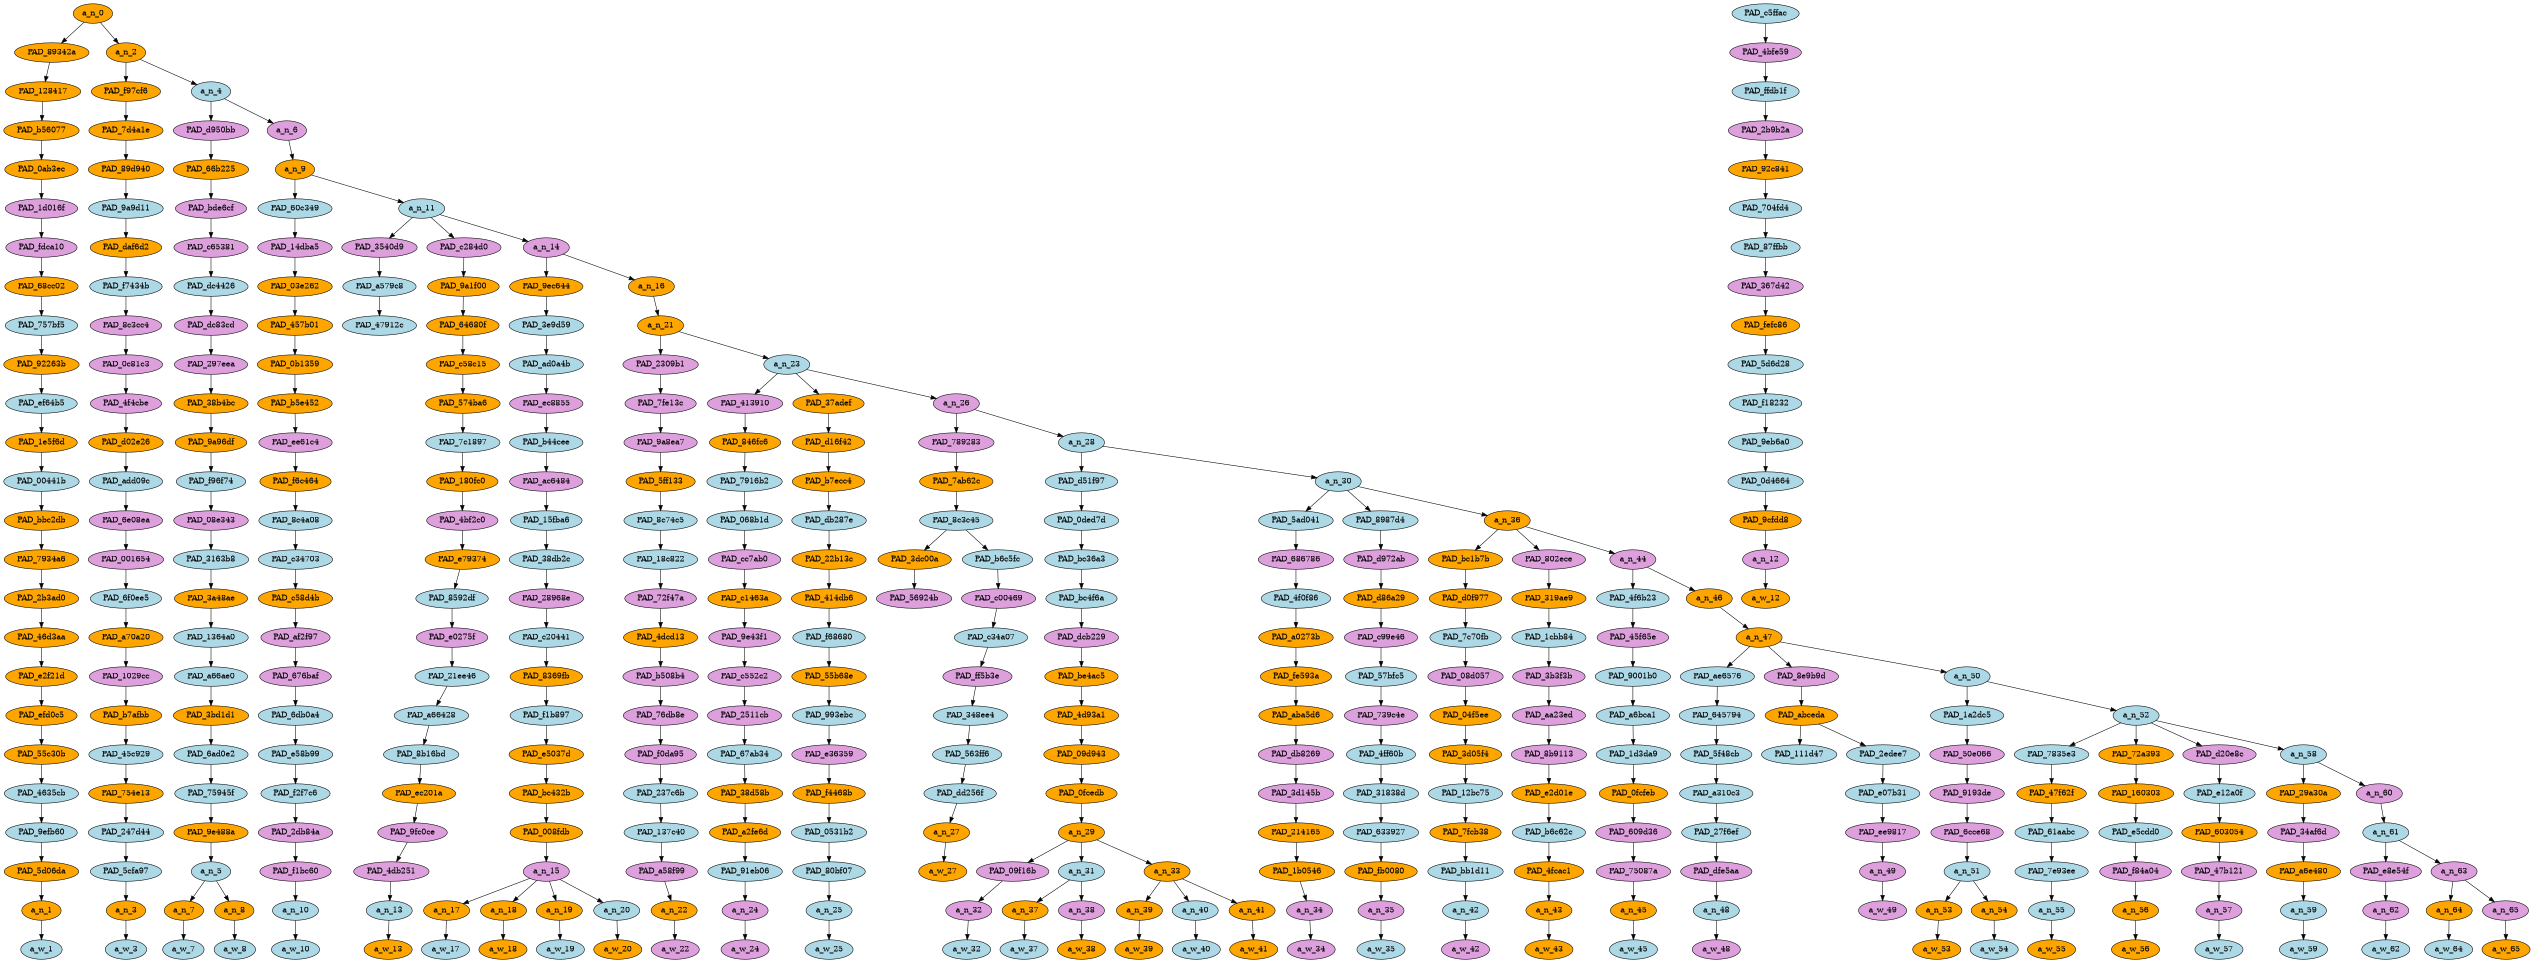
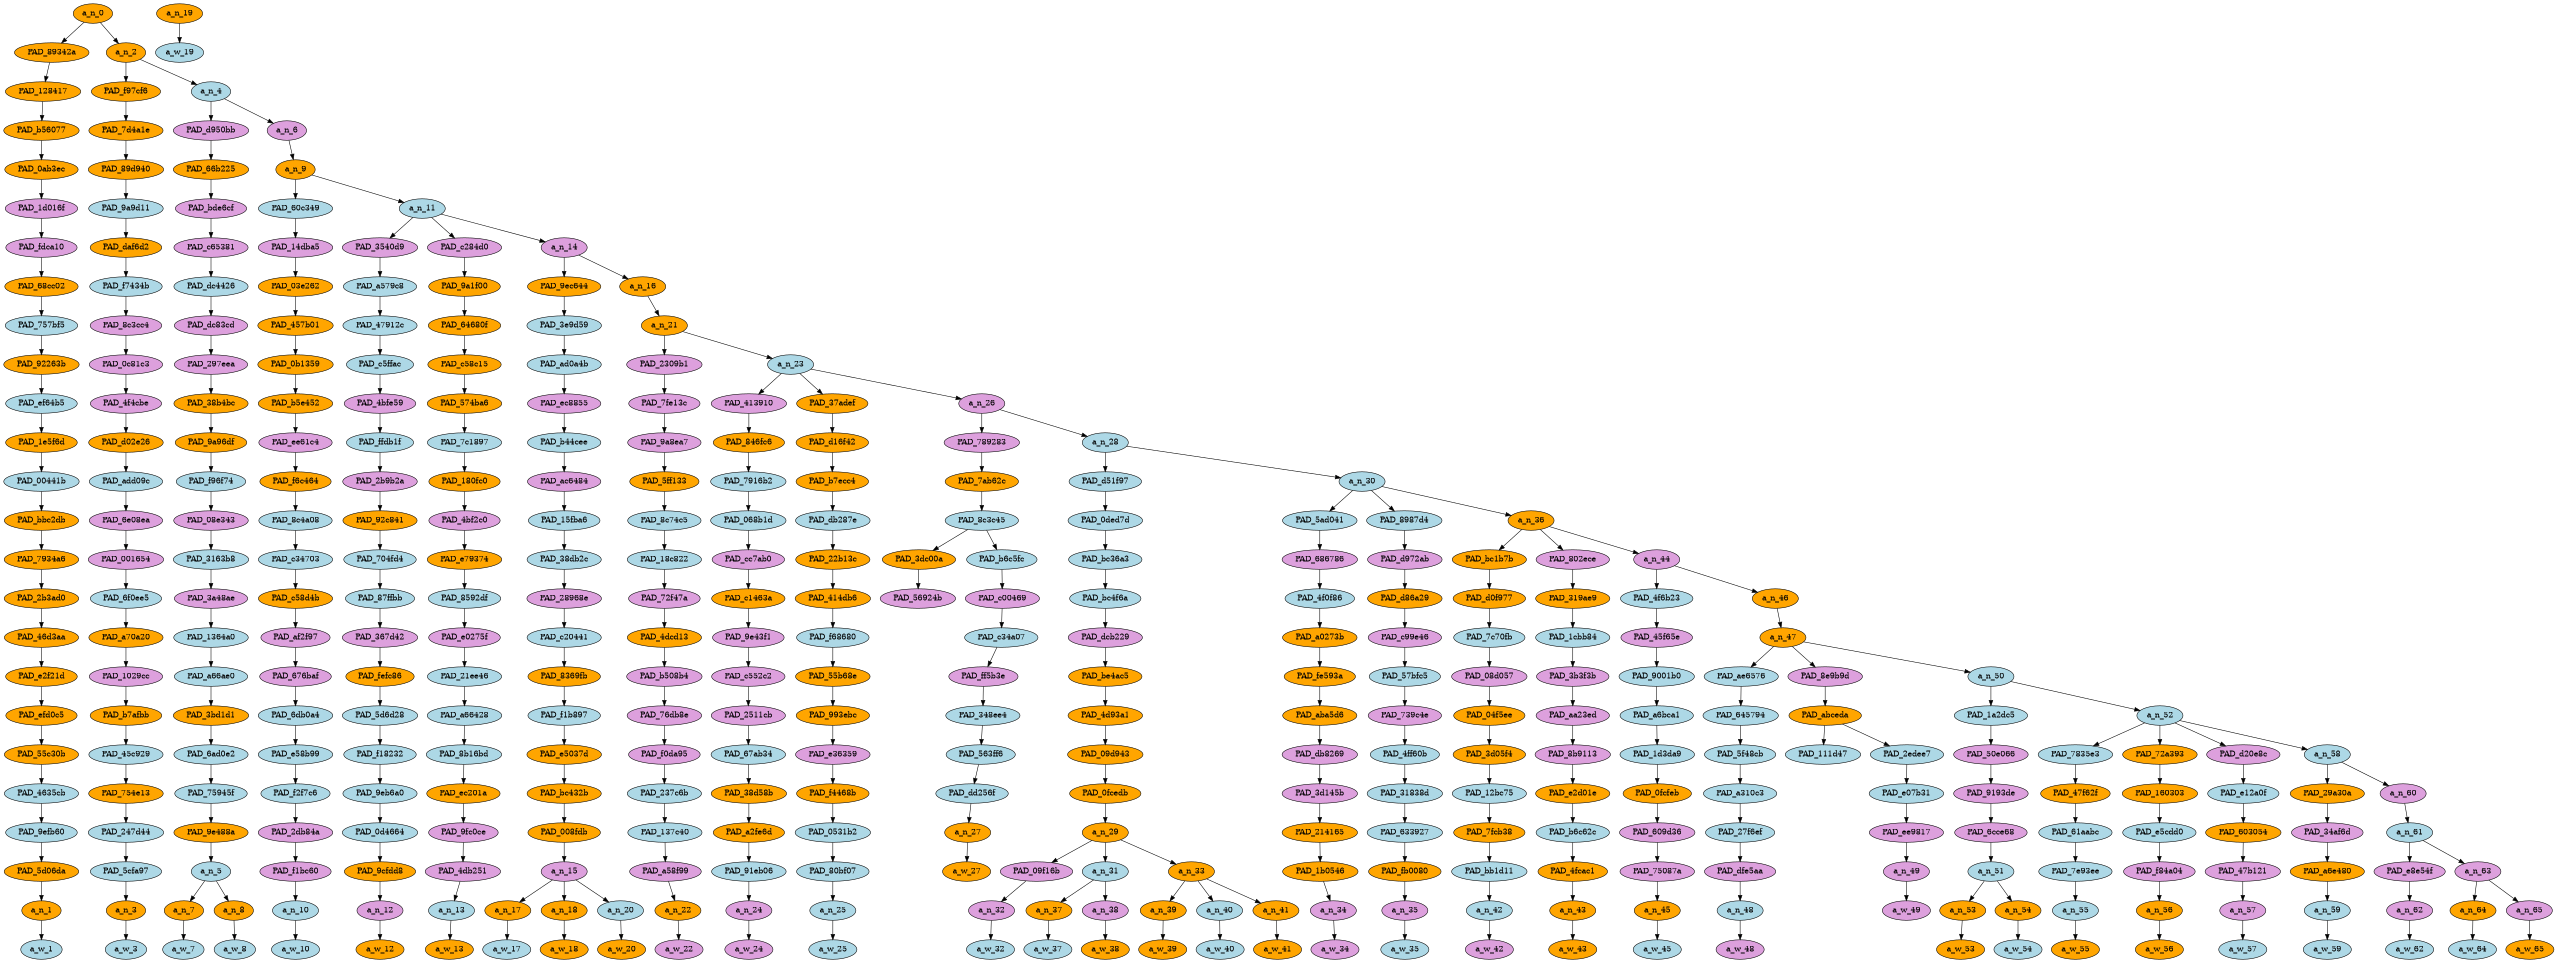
edge "PAD_47912c" -> "PAD_c5ffac": added
node "PAD_3a48ae": fillcolor orange -> plum
node "PAD_993ebc": fillcolor lightblue -> orange
edge "a_n_15" -> "a_n_19": removed
